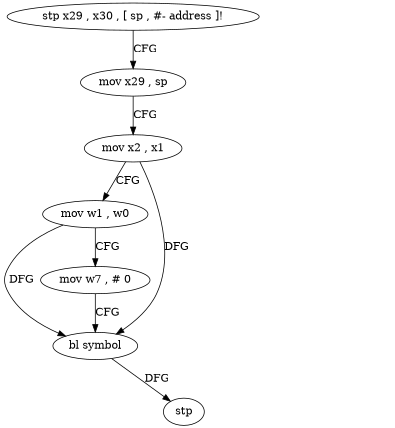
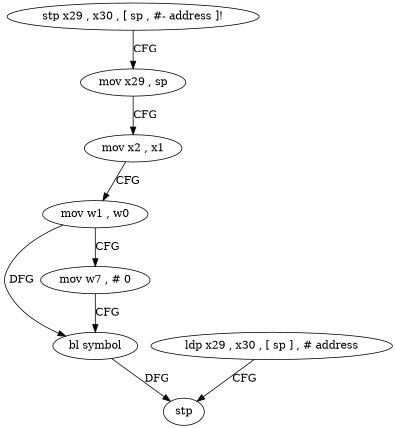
edge "mov x2 , x1" -> "bl symbol": removed, label "DFG"
node "ldp x29 , x30 , [ sp ] , # address": added
